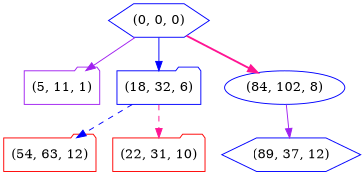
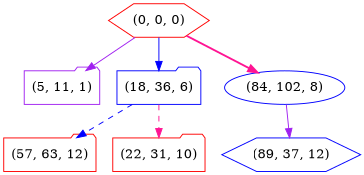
node "(0, 0, 0)": color blue -> red
node "(18, 32, 6)": label "(18, 32, 6)" -> "(18, 36, 6)"
node "(54, 63, 12)": label "(54, 63, 12)" -> "(57, 63, 12)"
